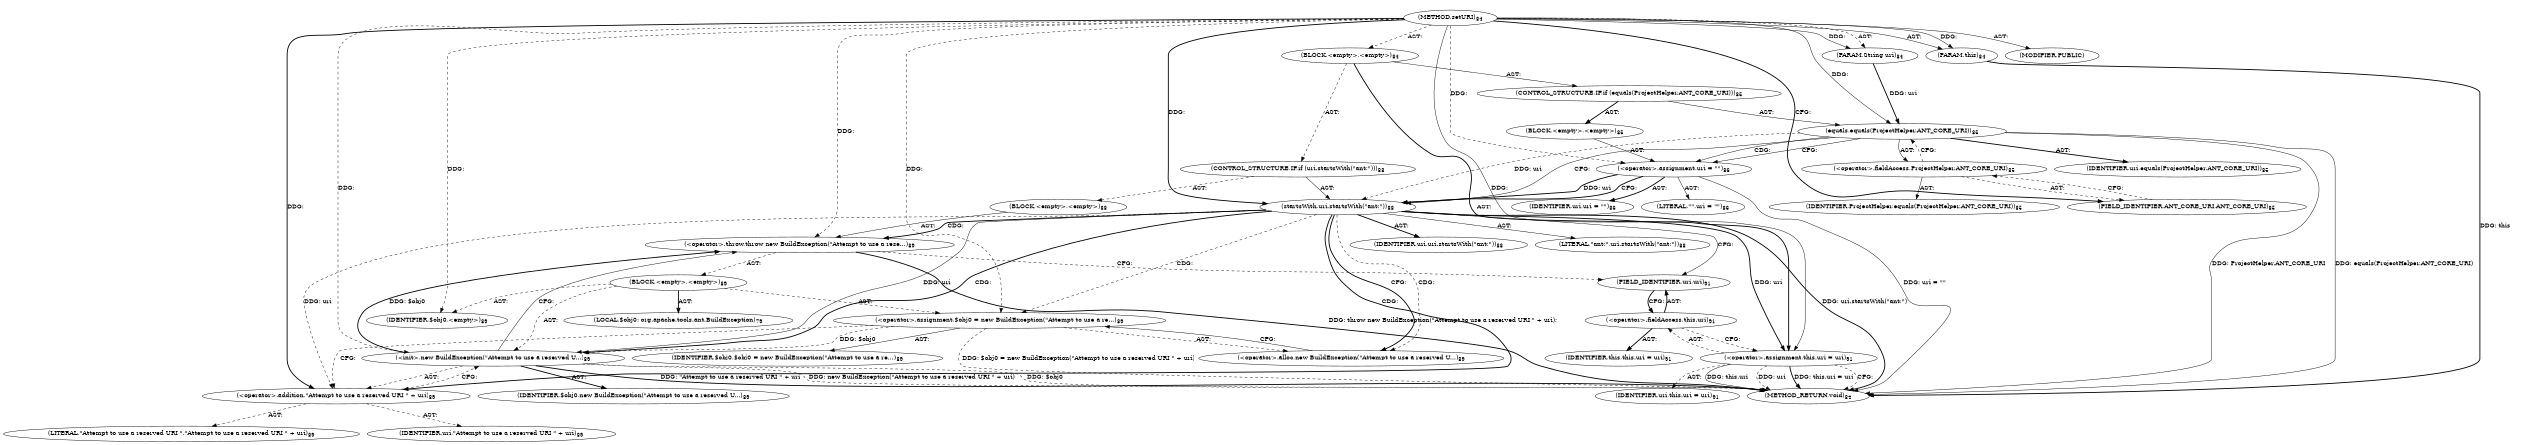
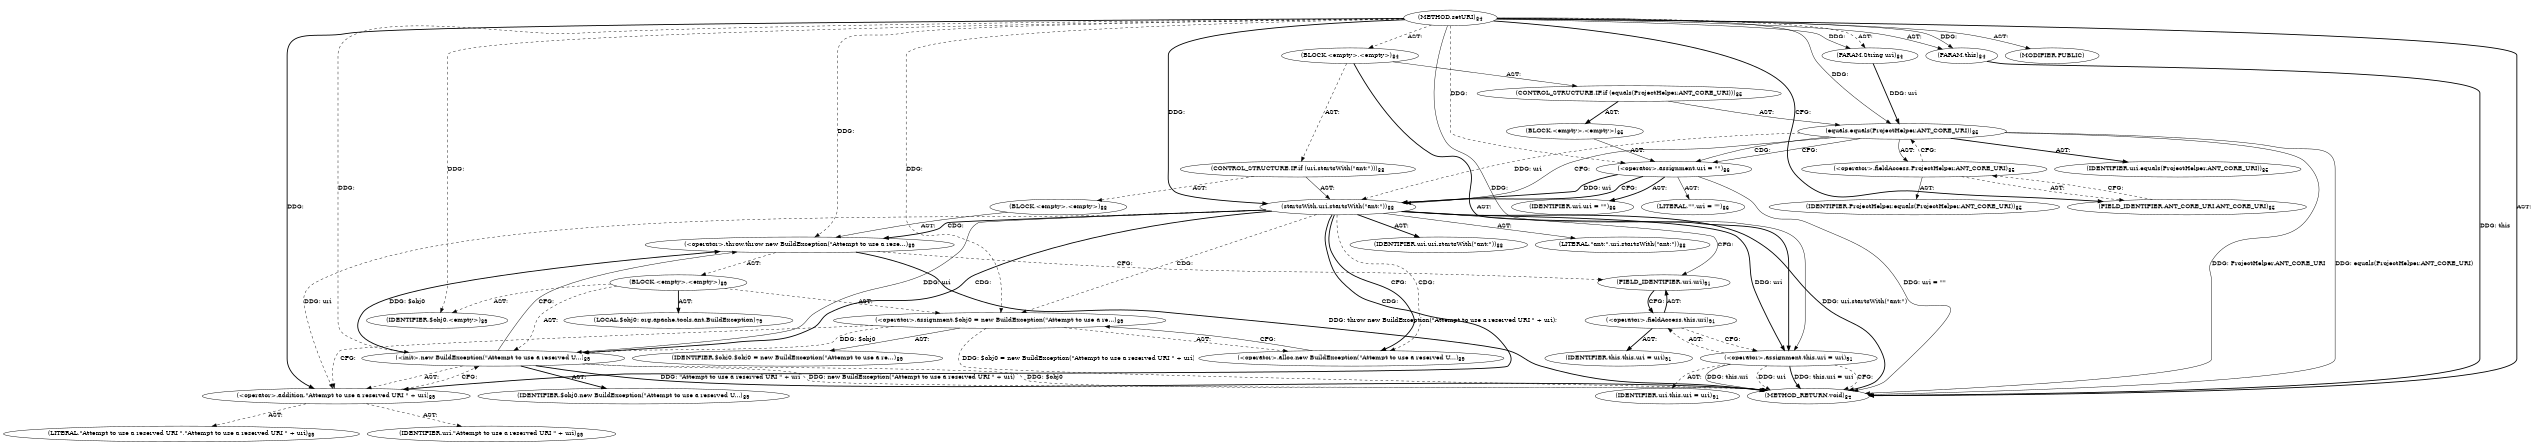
edge "(METHOD,setURI)" -> "(METHOD_RETURN,void)": added, label "AST:"
